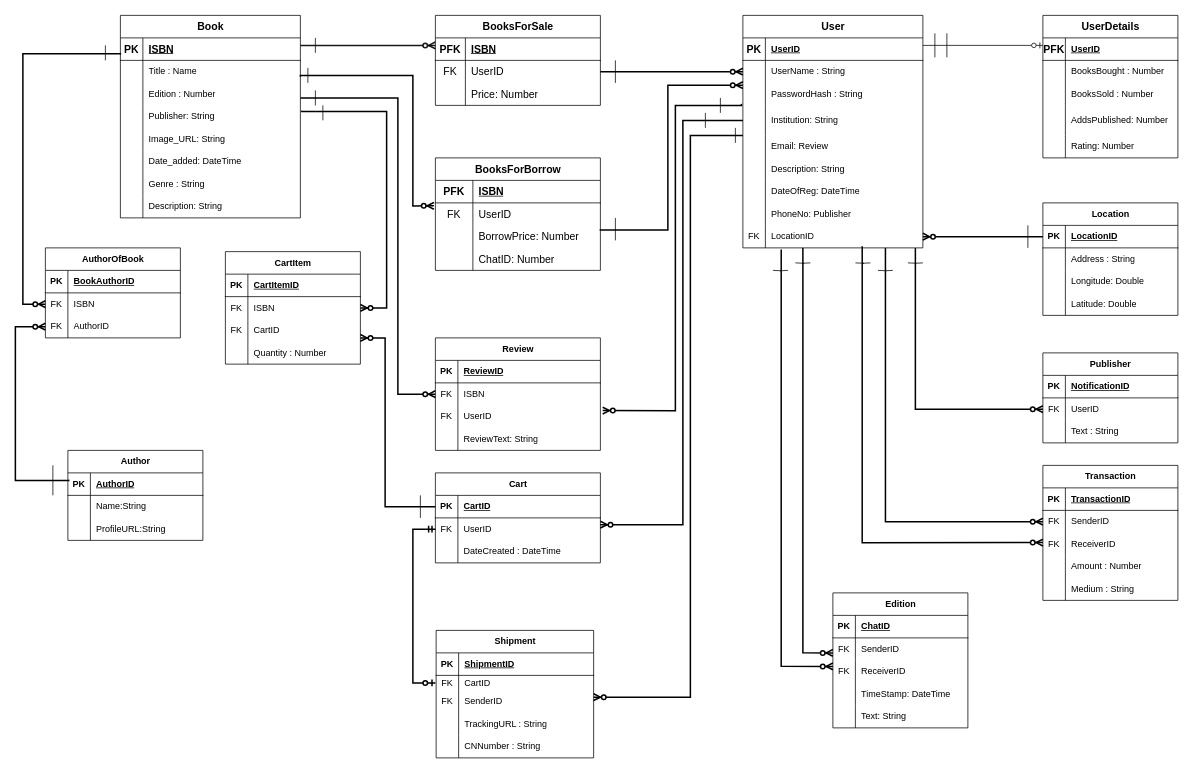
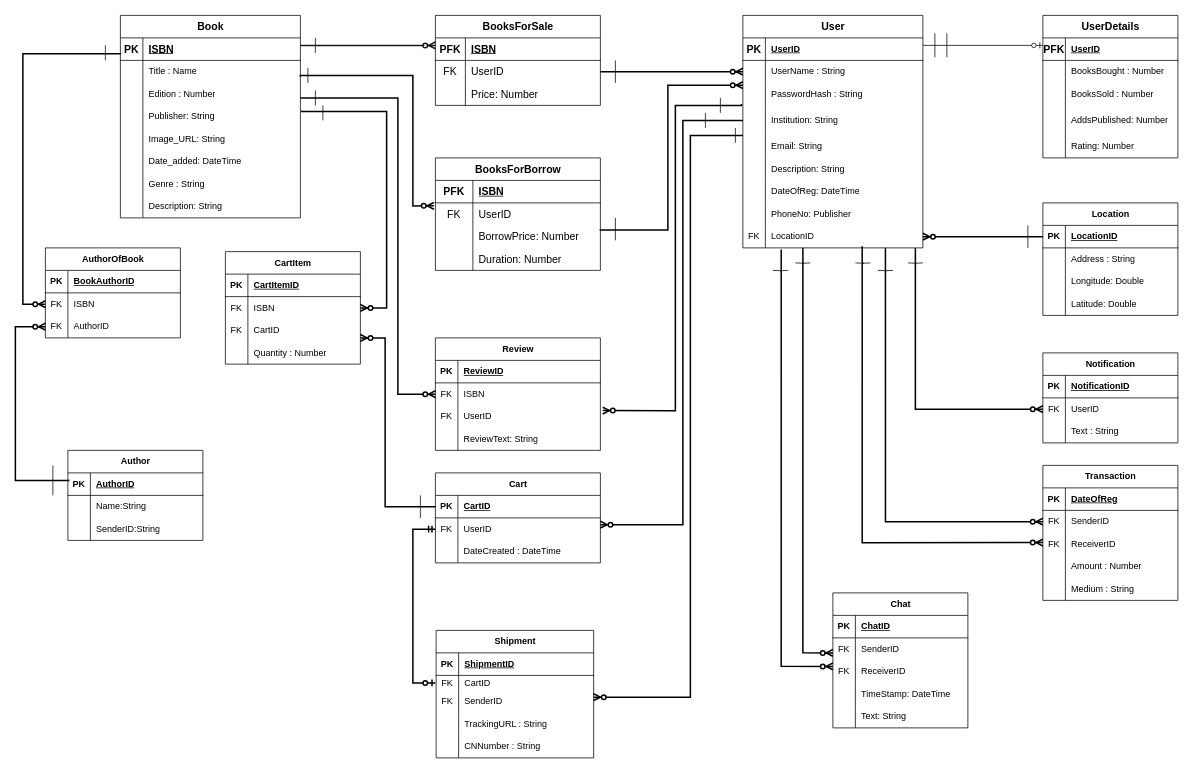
node "Email: Review": label "Email: Review" -> "Email: String"
node "ChatID: Number": label "ChatID: Number" -> "Duration: Number"
node "Publisher": label "Publisher" -> "Notification"
node "TransactionID": label "TransactionID" -> "DateOfReg"
node "ProfileURL:String": label "ProfileURL:String" -> "SenderID:String"
node "Edition": label "Edition" -> "Chat"
